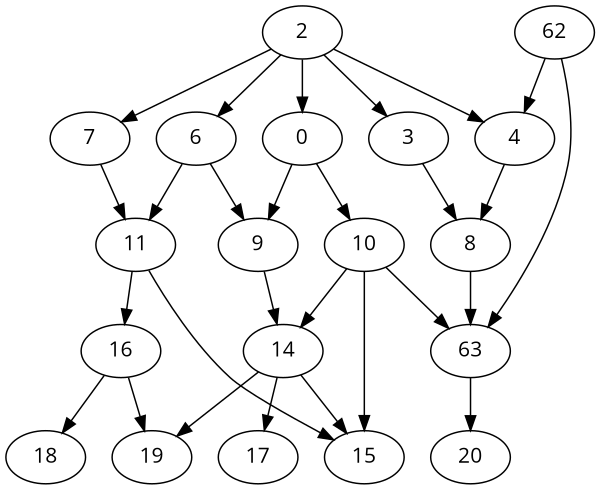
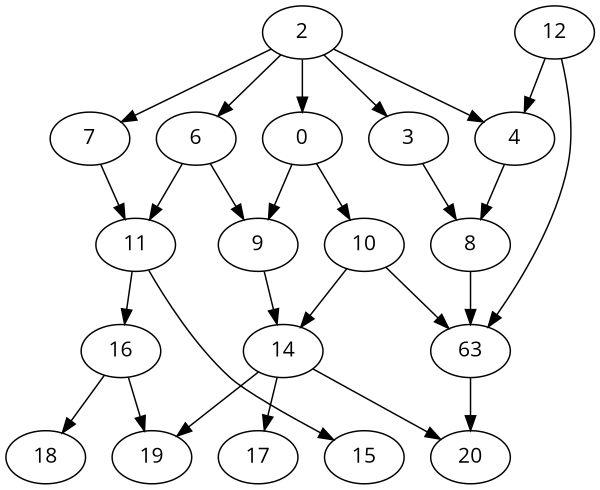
node "62": label "62" -> "12"
edge "10" -> "15": removed
edge "14" -> "15": now "14" -> "20"
